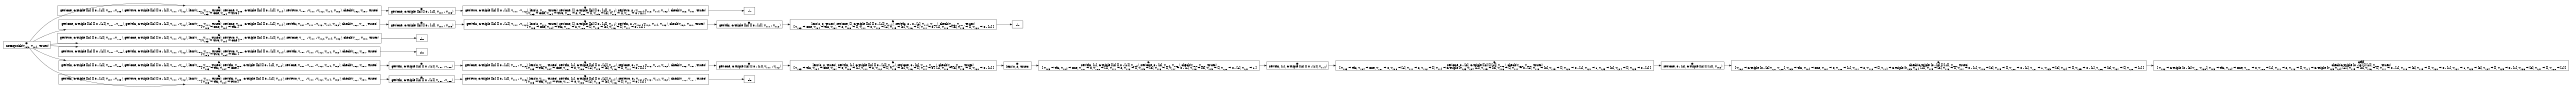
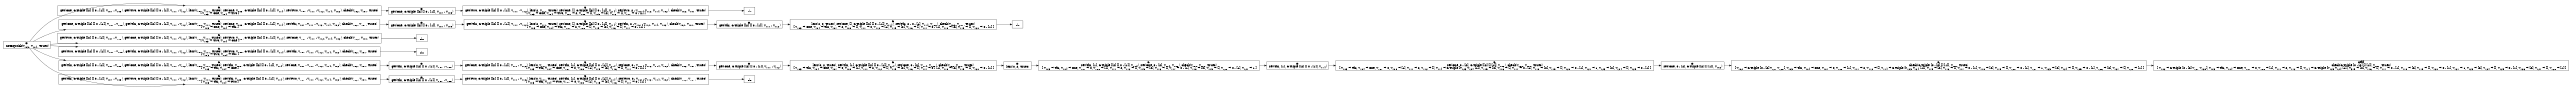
node "Leaf": text "115" -> "315"
